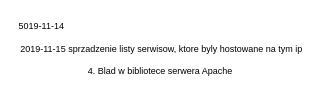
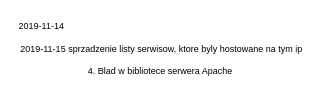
node "5019-11-14": label "5019-11-14" -> "2019-11-14"
